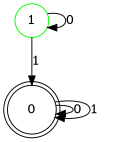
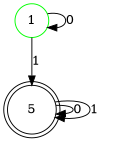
node "0": label "0" -> "5"
